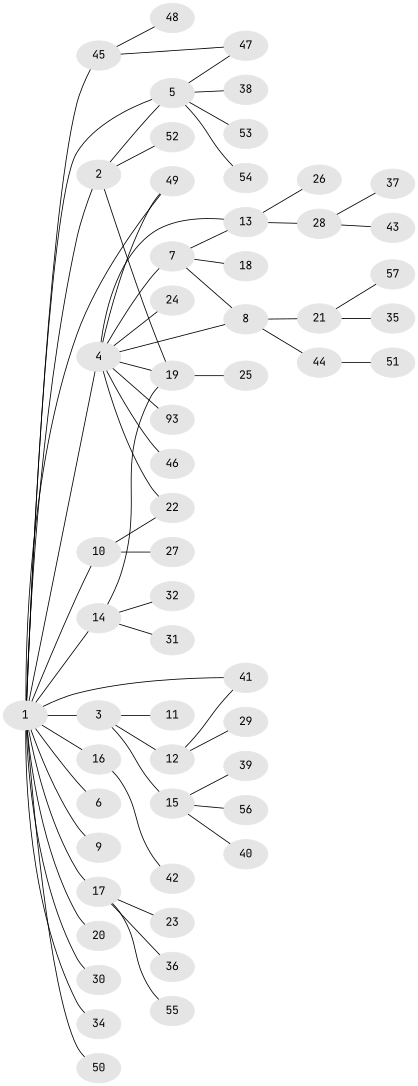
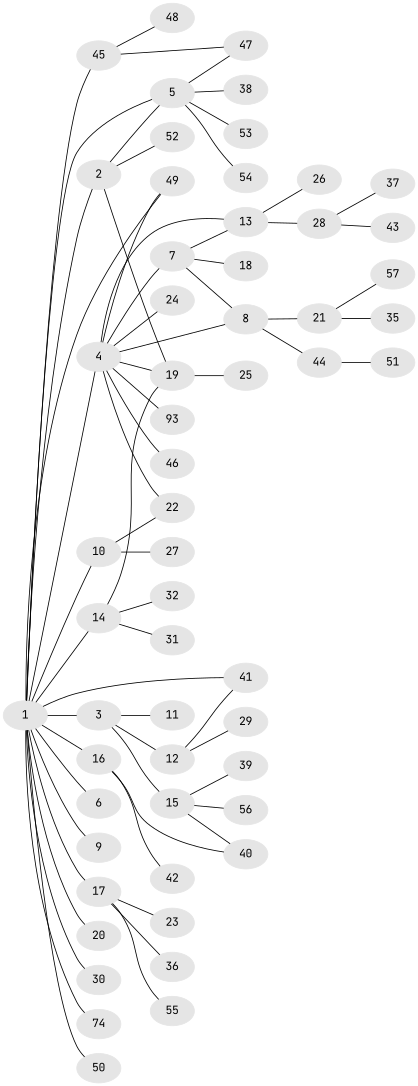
edge "16" -- "40": added
node "34": label "34" -> "74"
